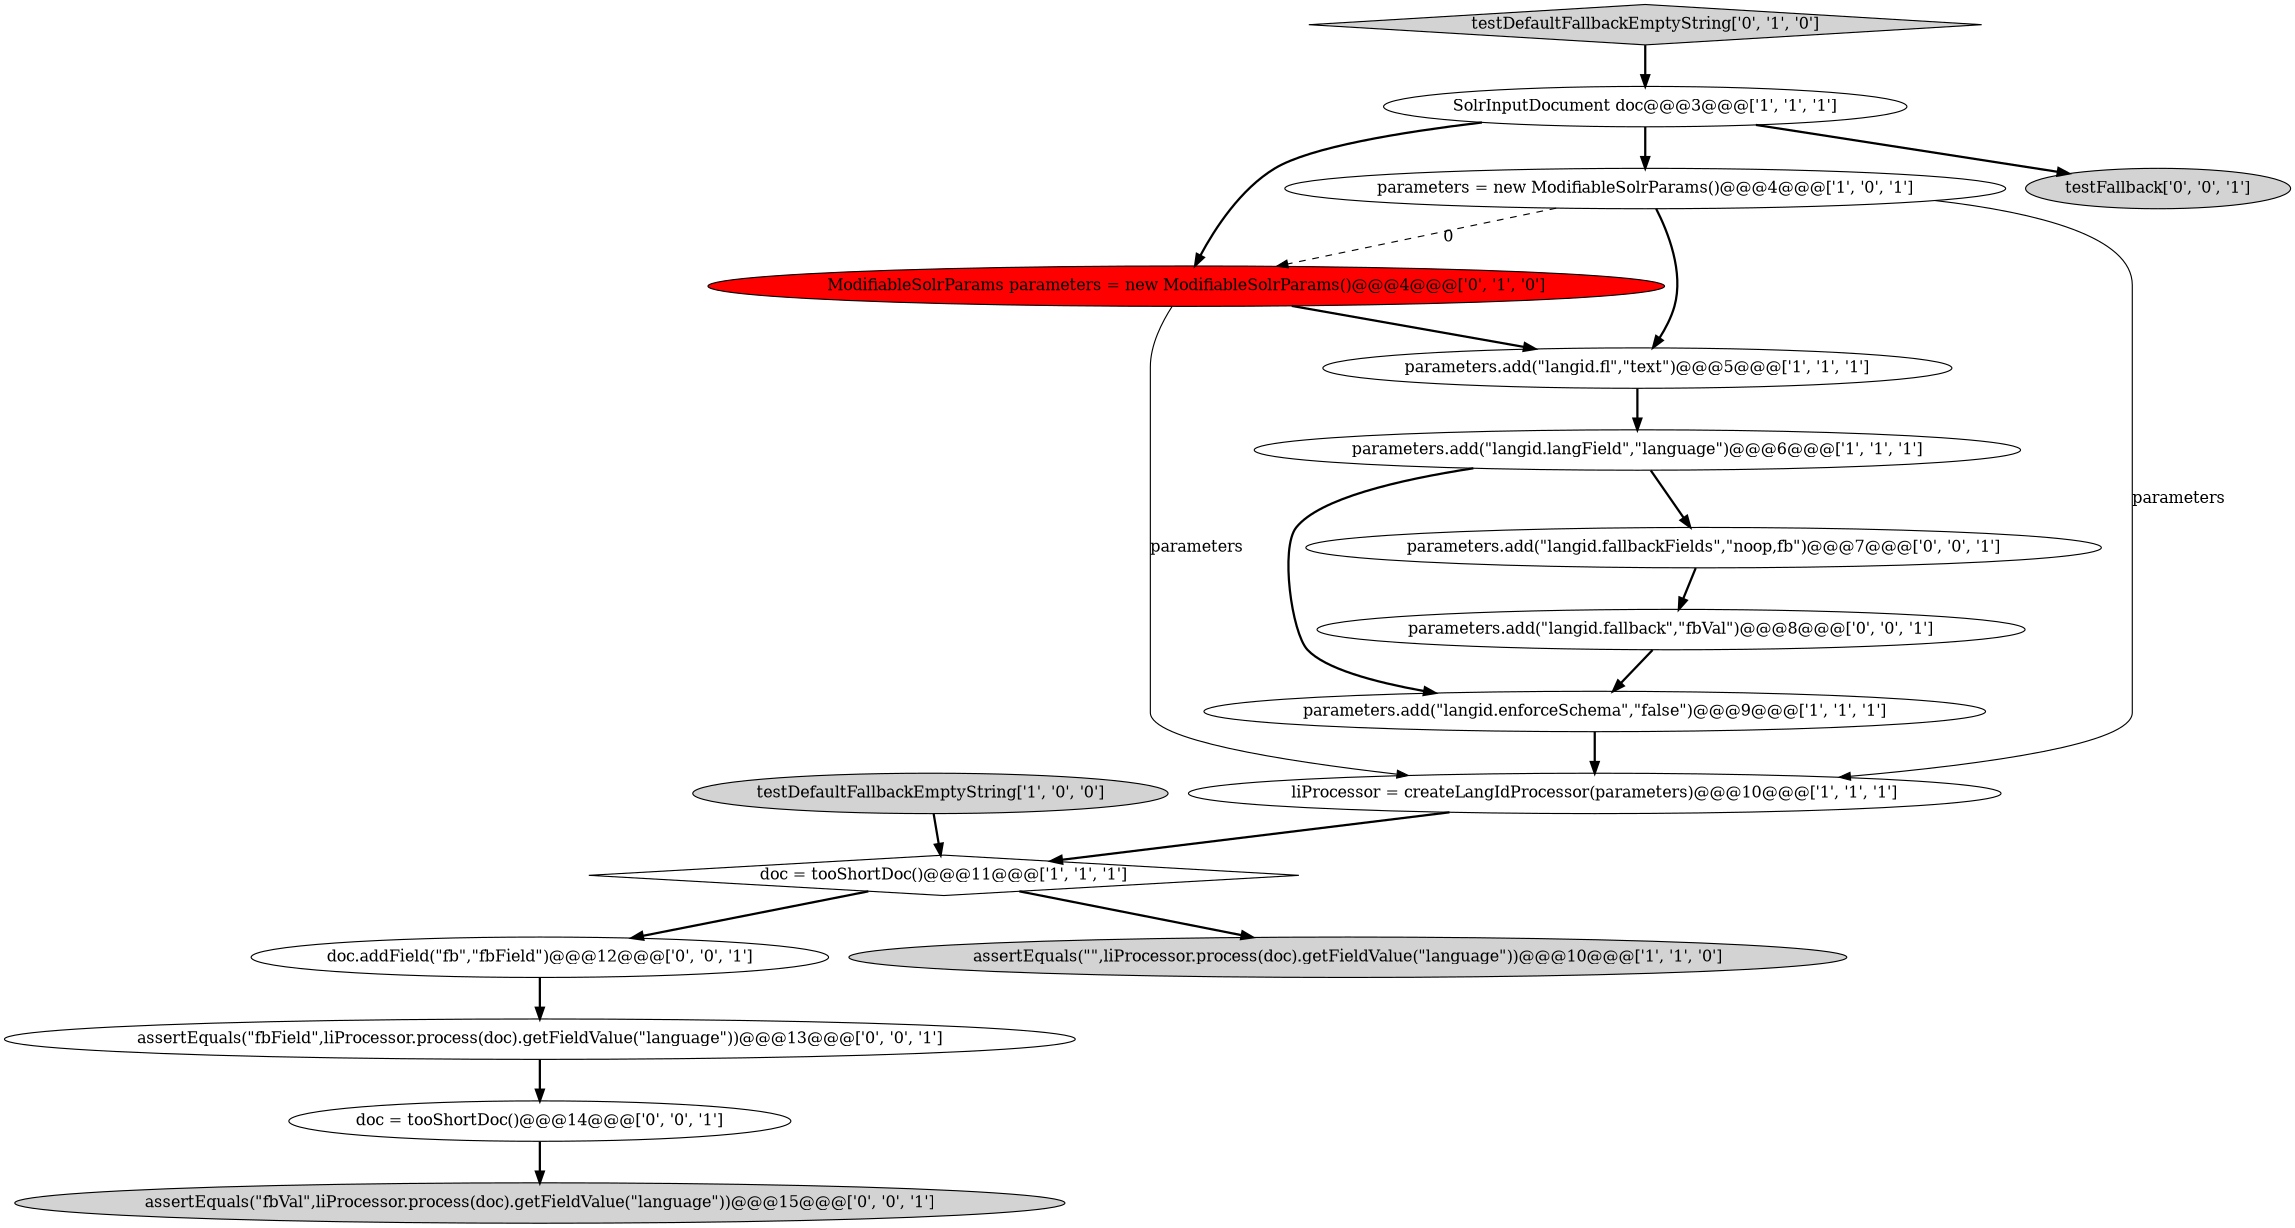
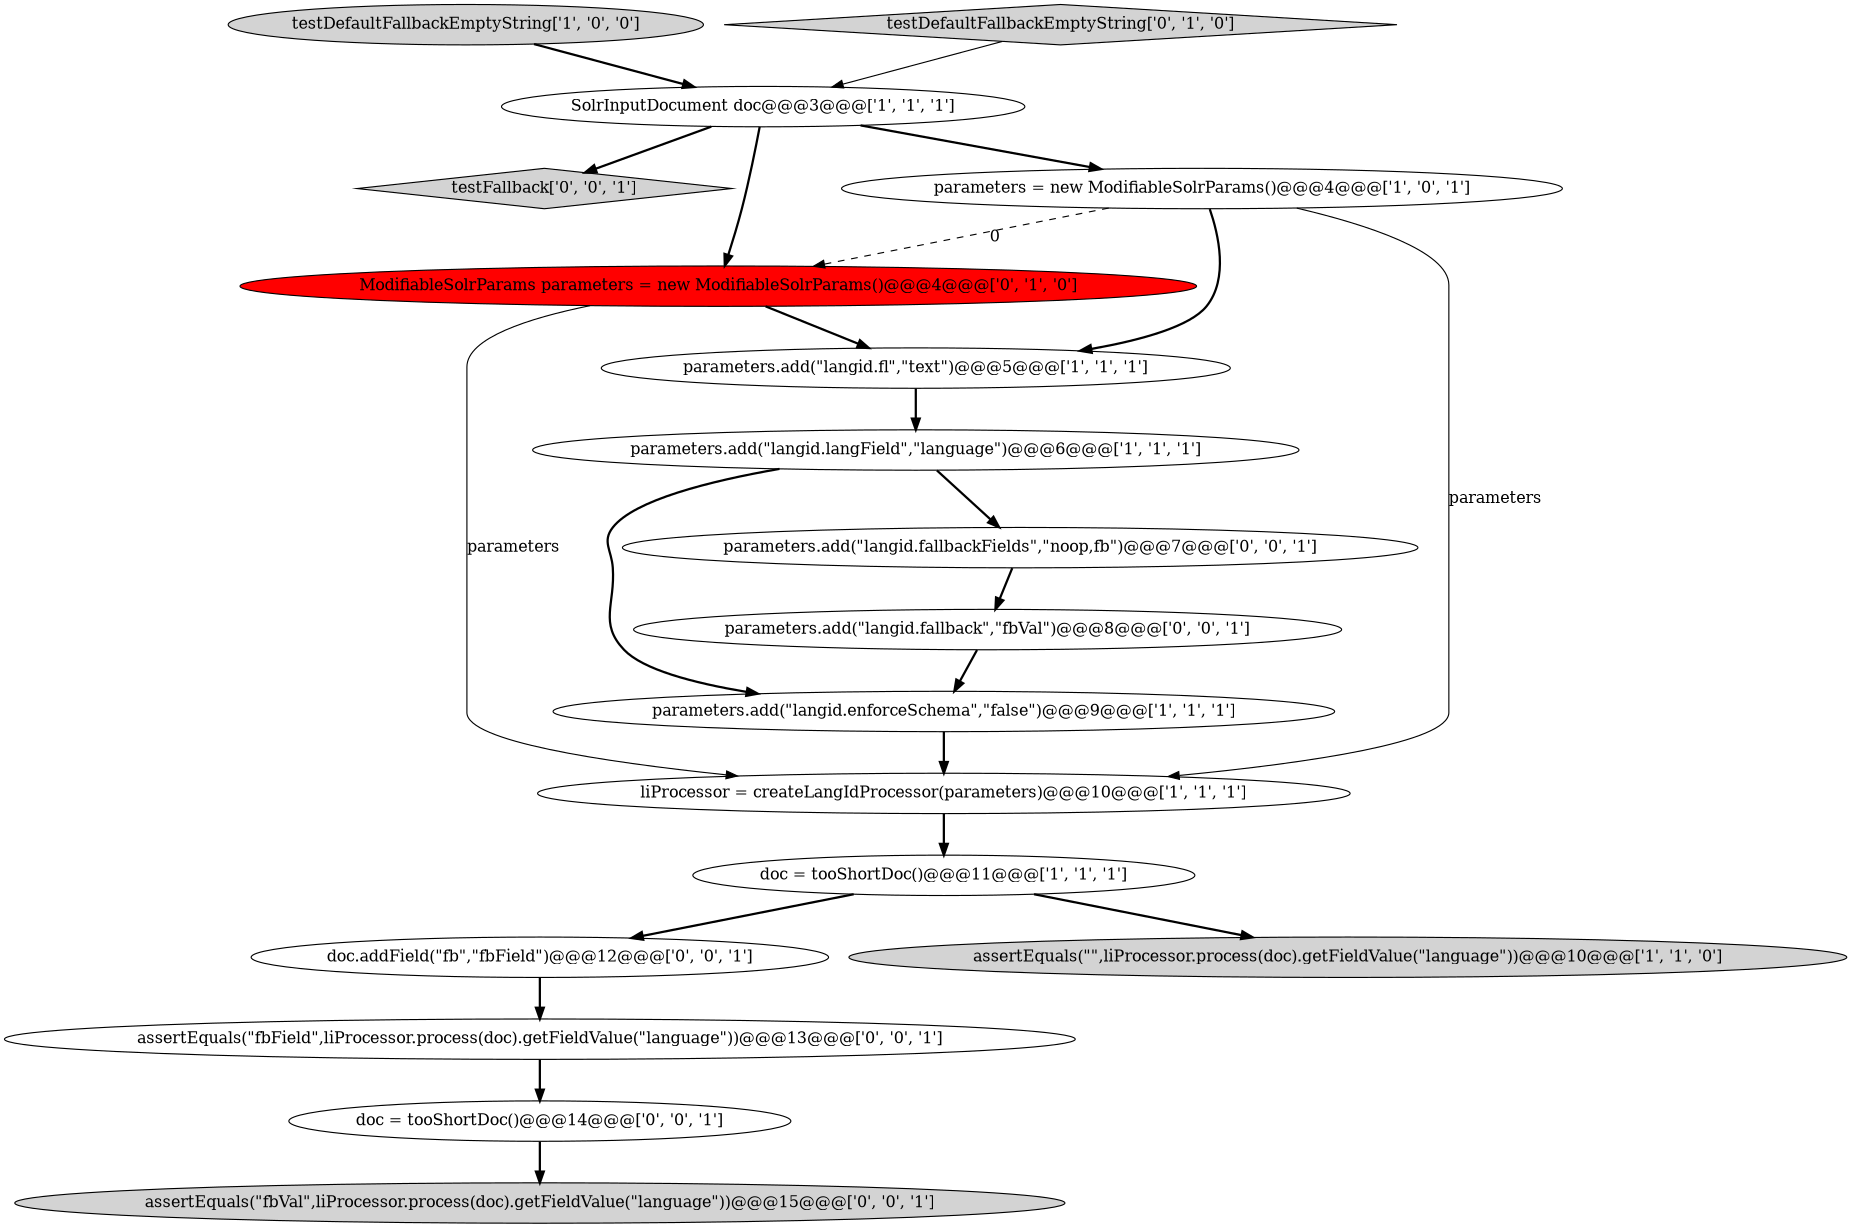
edge "testDefaultFallbackEmptyString['0', '1', '0']" -> "SolrInputDocument doc@@@3@@@['1', '1', '1']": style bold -> solid
node "testFallback['0', '0', '1']": shape ellipse -> diamond
edge "testDefaultFallbackEmptyString['1', '0', '0']" -> "doc = tooShortDoc()@@@11@@@['1', '1', '1']": now "testDefaultFallbackEmptyString['1', '0', '0']" -> "SolrInputDocument doc@@@3@@@['1', '1', '1']"
node "doc = tooShortDoc()@@@11@@@['1', '1', '1']": shape diamond -> ellipse
